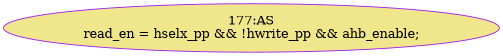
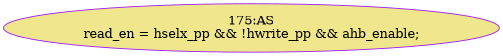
node "177:AS read_en = hselx_pp && !hwrite_pp && ahb_enable;": label "177:AS read_en = hselx_pp && !hwrite_pp && ahb_enable;" -> "175:AS read_en = hselx_pp && !hwrite_pp && ahb_enable;"
